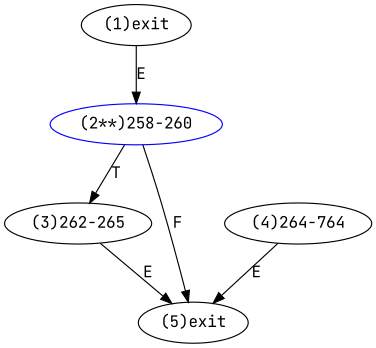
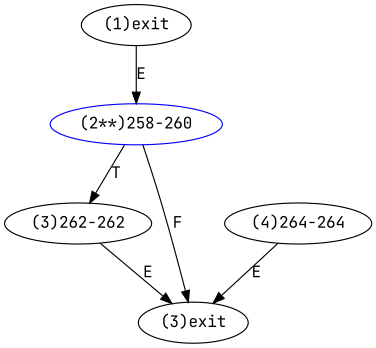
node "(3)262-265": label "(3)262-265" -> "(3)262-262"
node "(4)264-764": label "(4)264-764" -> "(4)264-264"
node "(5)exit": label "(5)exit" -> "(3)exit"
